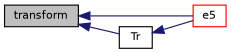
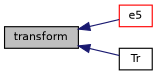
edge "e5" -> "Tr": removed
